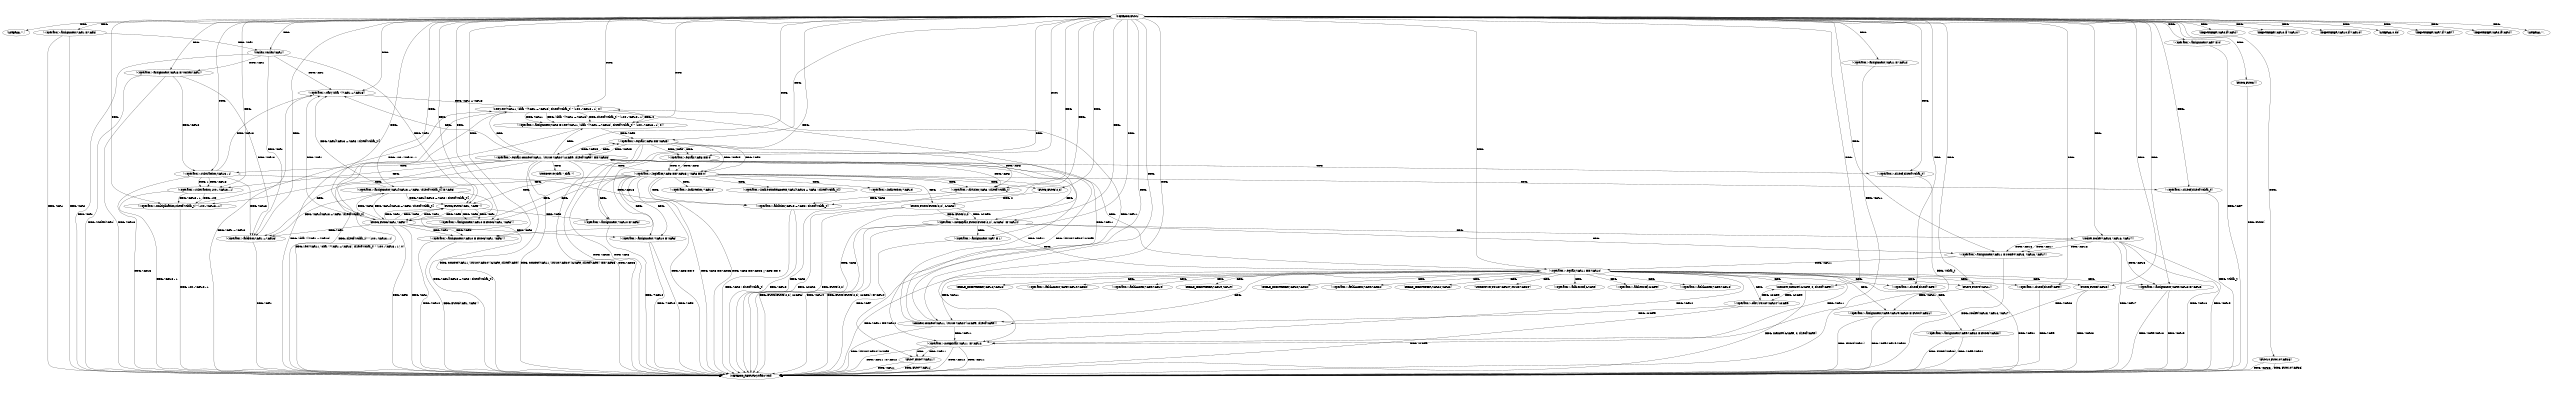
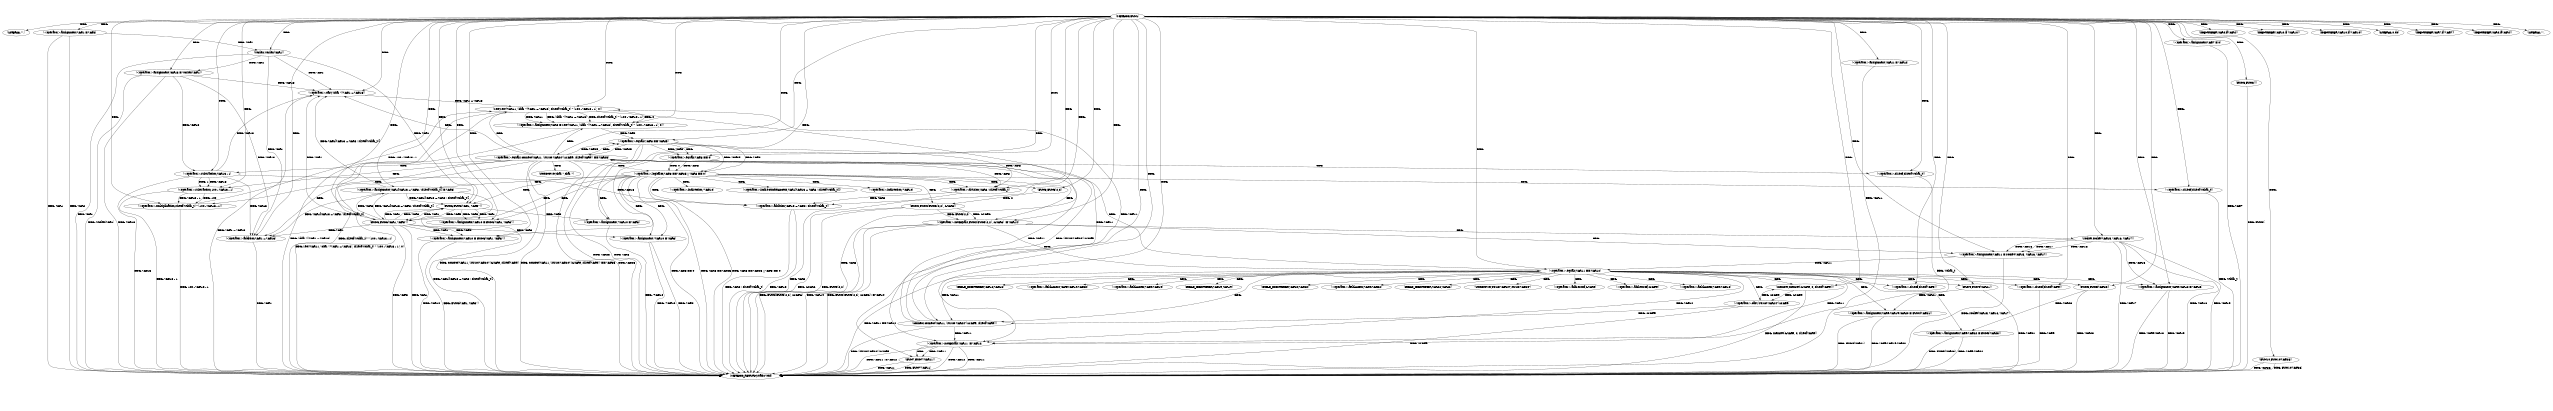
edge "(<operator>.assignment,VAR13 = wcslen(VAR1))" -> "(<operator>.cast,(char *)(VAR1 + VAR13))": added, label "DDG: VAR13"
node "(<operator>.assignment,VAR7 = 1)": removed
